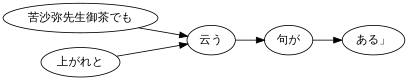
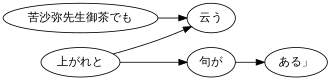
edge "云う" -> "句が": now "上がれと" -> "句が"
